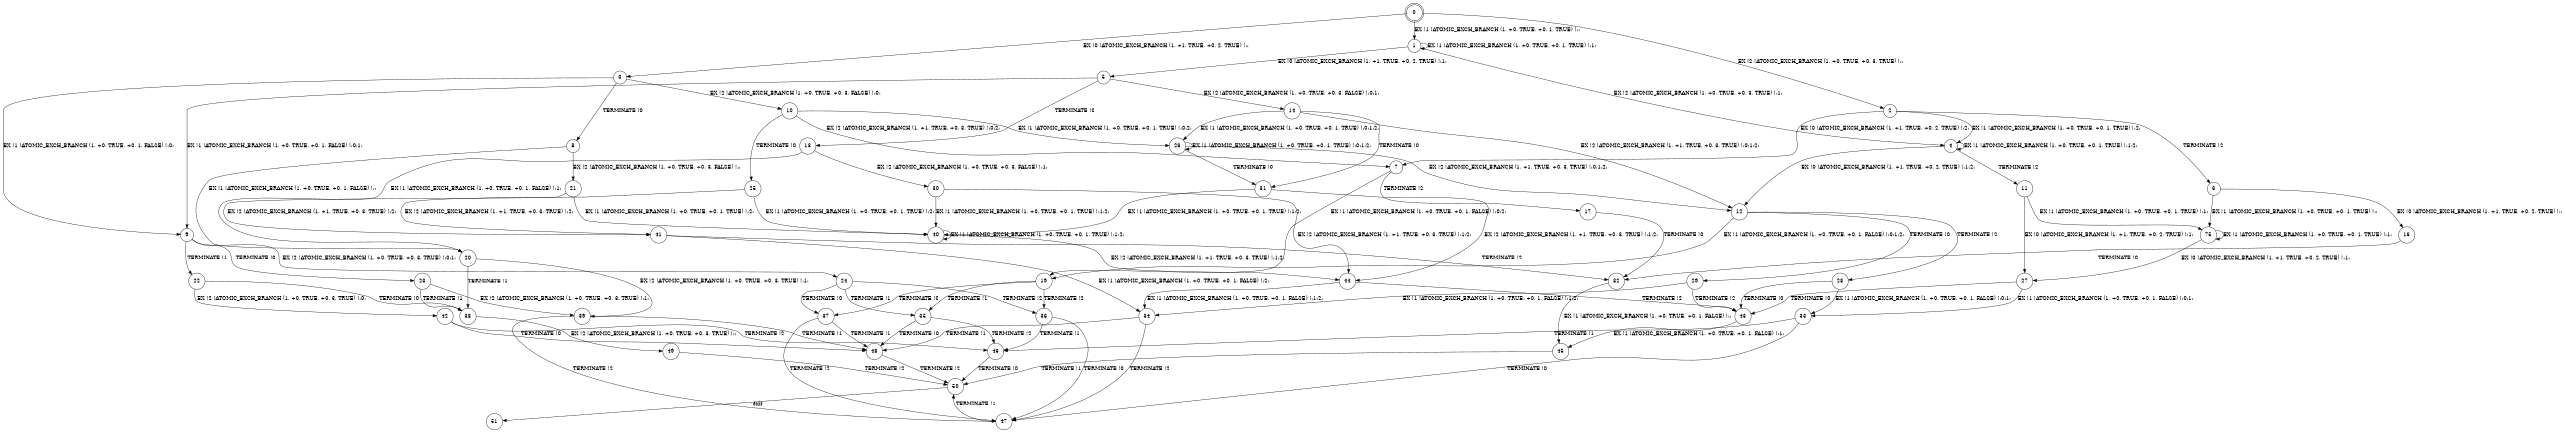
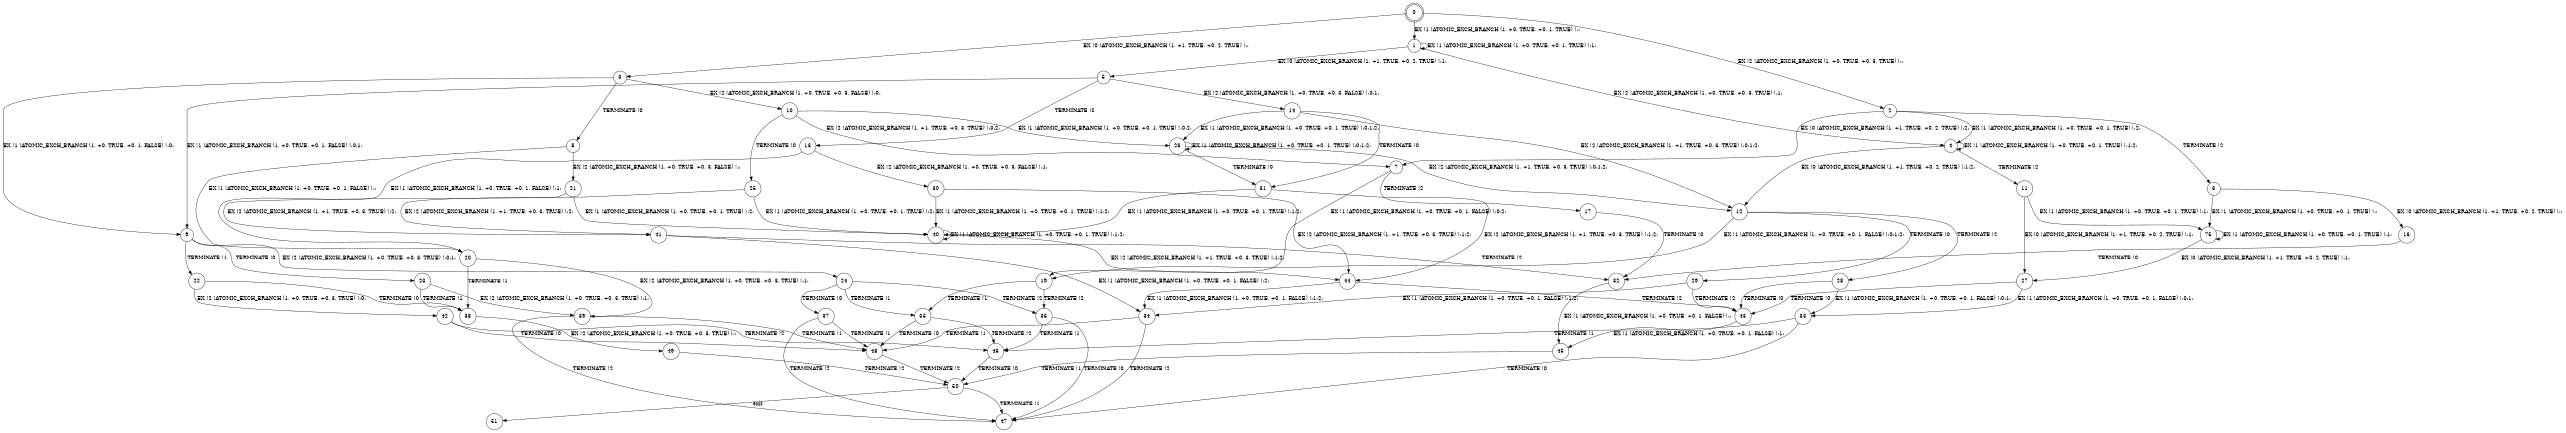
edge "19" -> "37": removed, label "TERMINATE !0"
edge "47" -> "50": reversed
